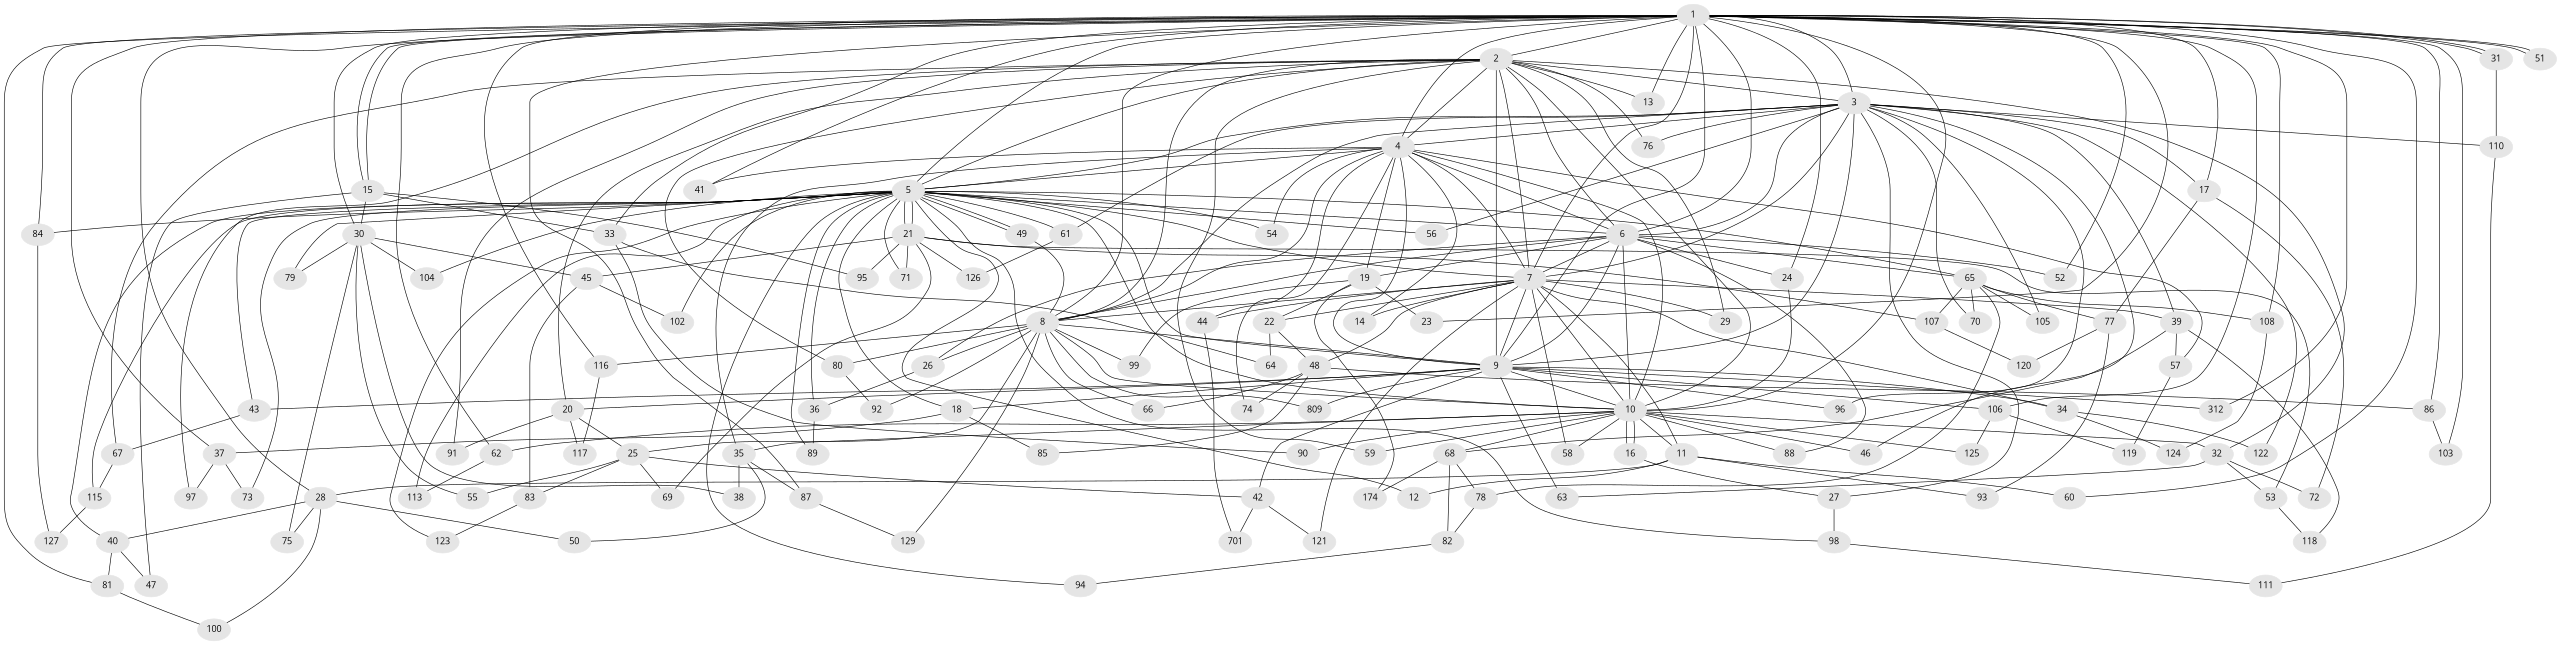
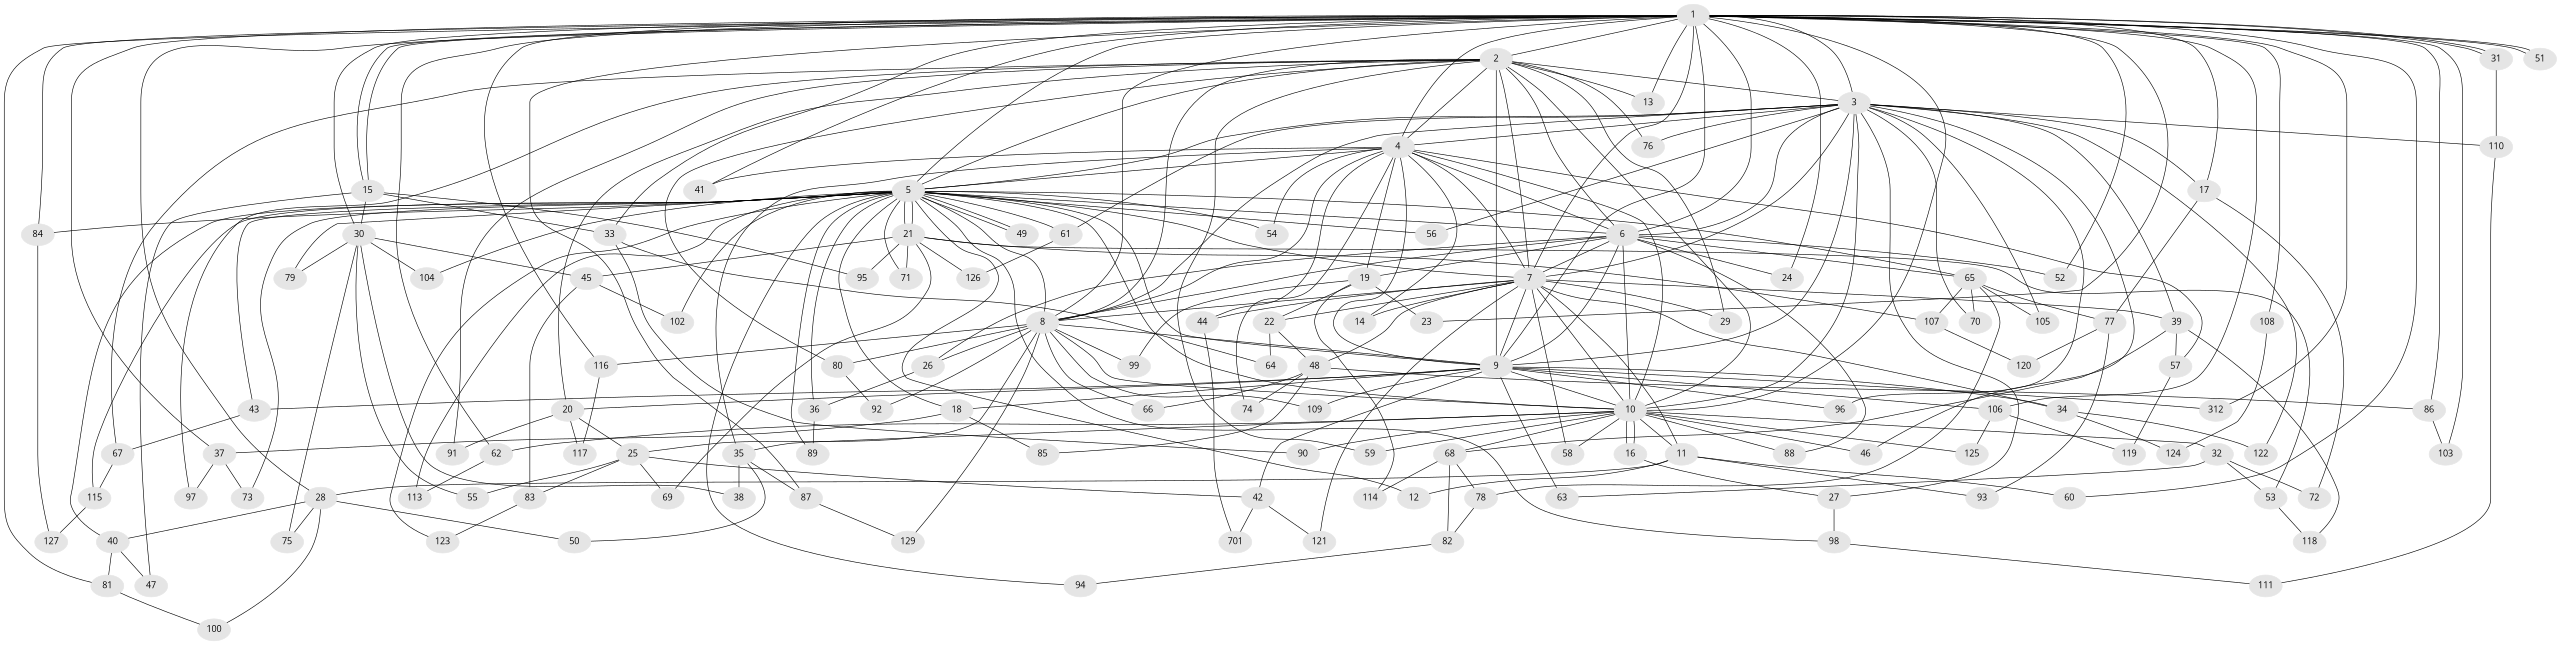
edge "2" -- "32": removed
edge "49" -- "8": now "5" -- "8"
edge "65" -- "108": removed
edge "24" -- "10": now "3" -- "10"
node "809": label "809" -> "109"
node "174": label "174" -> "114"
